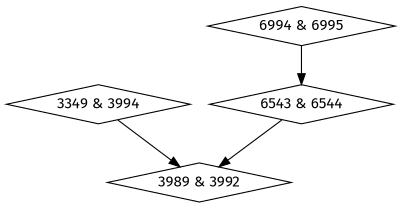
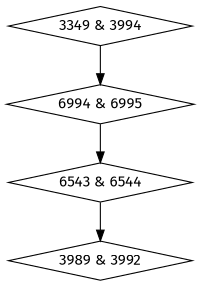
edge "3349 & 3994" -> "3989 & 3992": now "3349 & 3994" -> "6994 & 6995"
